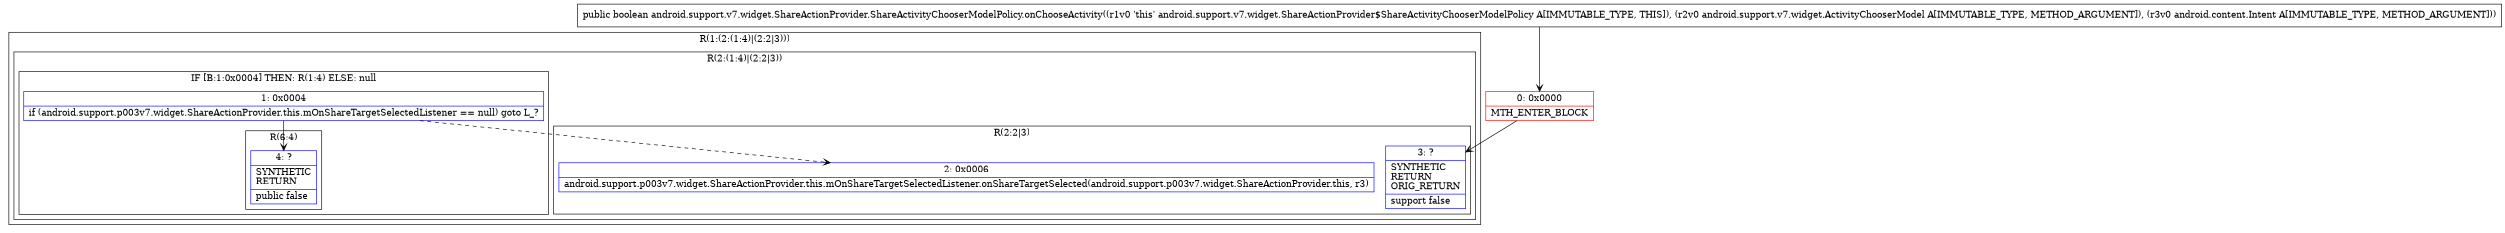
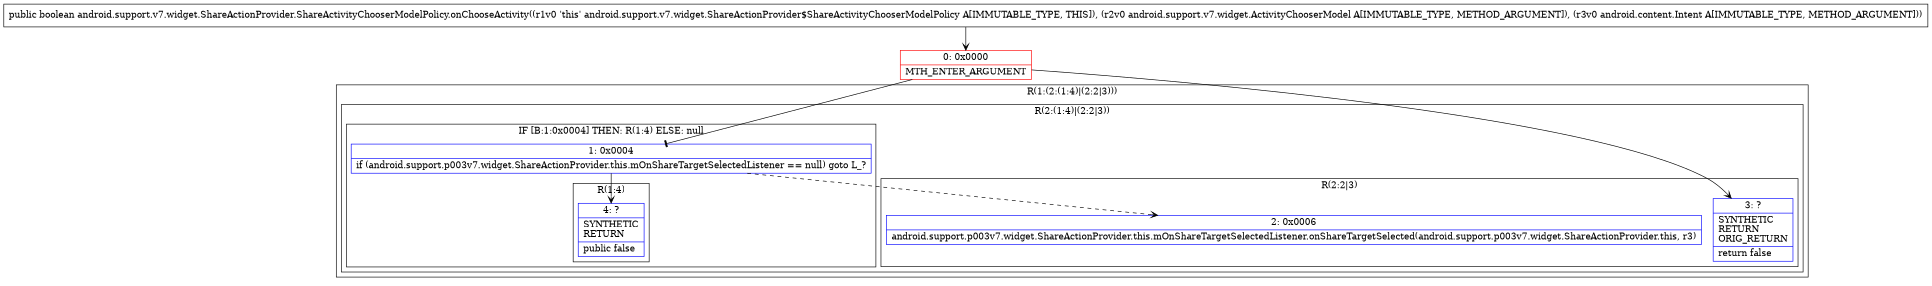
edge "0: 0x0000" -> "1: 0x0004": added
node "0: 0x0000": text "MTH_ENTER_BLOCK" -> "MTH_ENTER_ARGUMENT"
cluster "R(6:4)": label "R(6:4)" -> "R(1:4)"
node "3: ?": text "support false" -> "return false"
